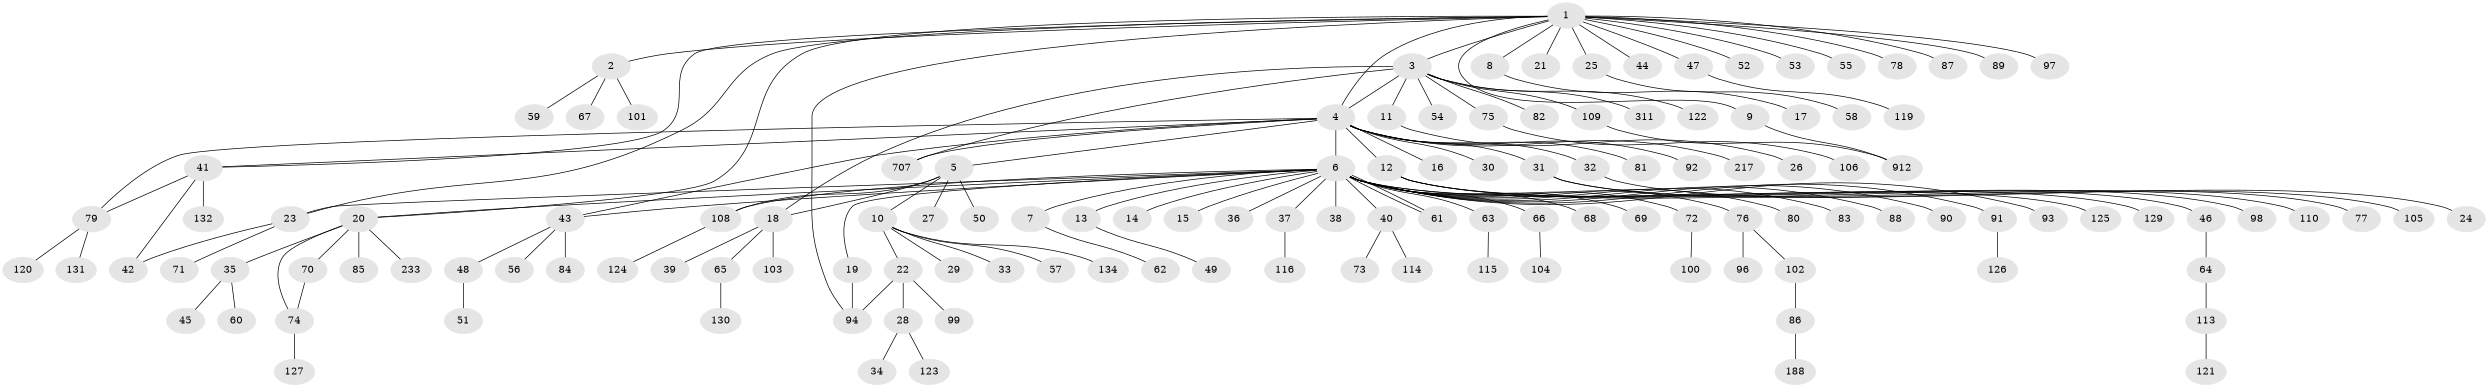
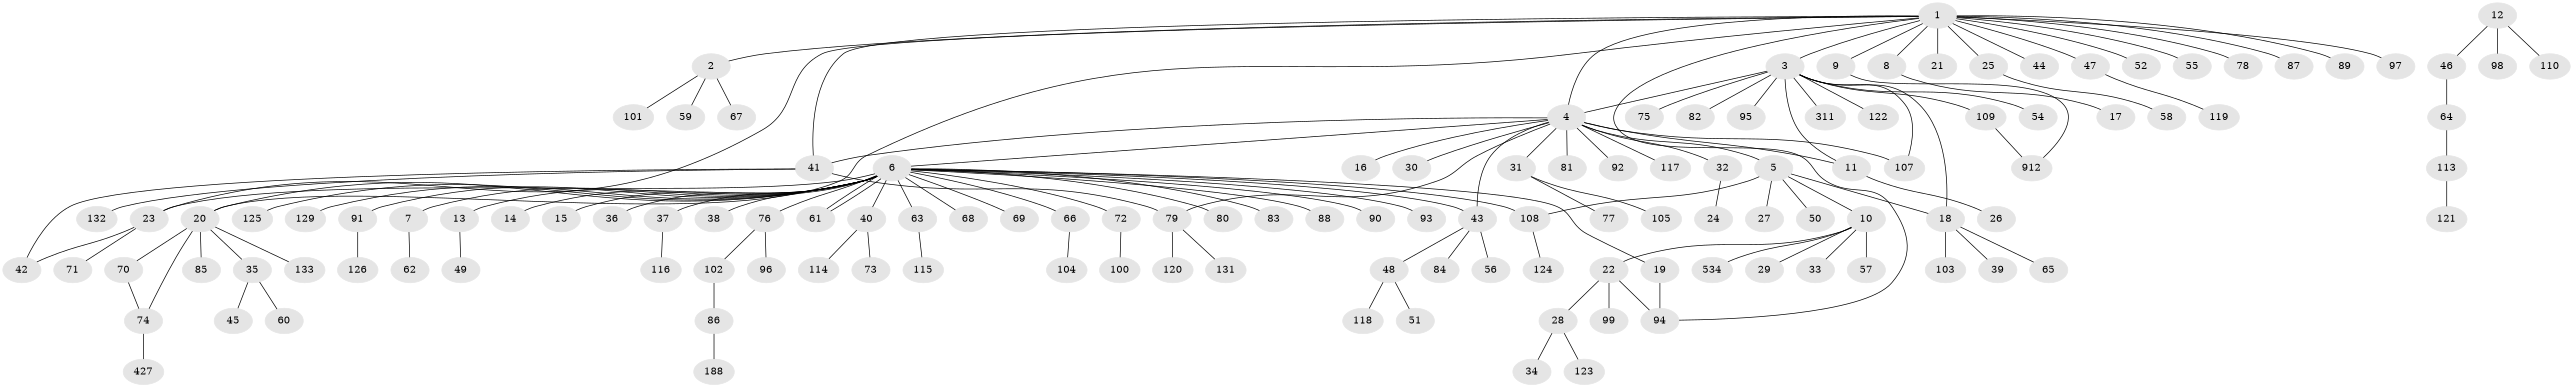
node "53": removed
node "95": added
edge "4" -- "12": now "4" -- "11"
node "707": label "707" -> "107"
node "217": label "217" -> "117"
node "106": removed
node "233": label "233" -> "133"
node "134": label "134" -> "534"
node "130": removed
node "118": added
node "127": label "127" -> "427"
